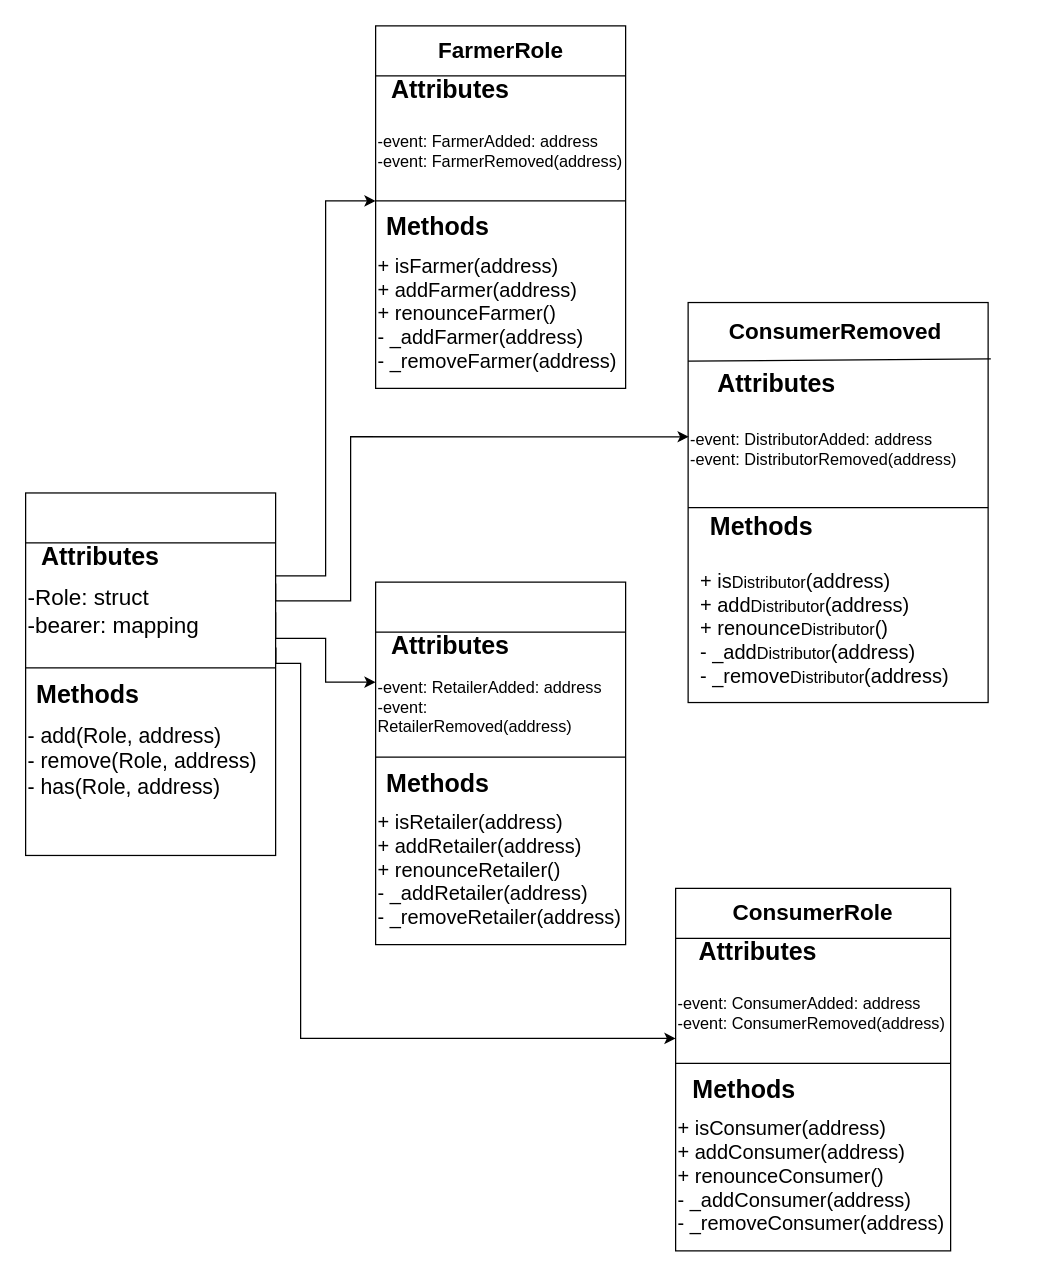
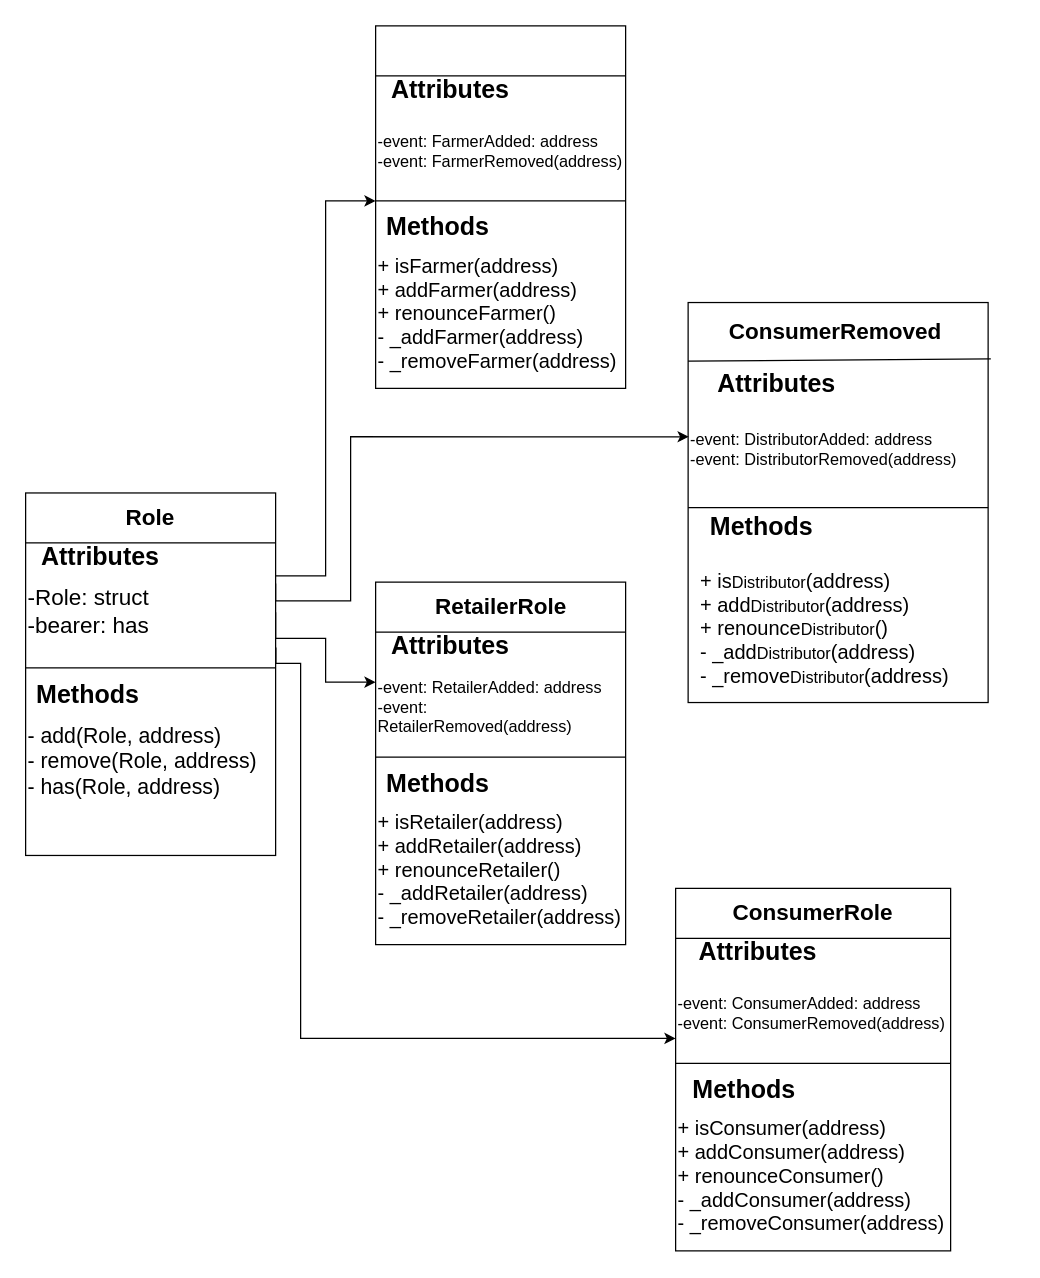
node "FarmerRole": removed
node "Role": added
node "RetailerRole": added
node "-Role: struct -bearer: mapping": label "-Role: struct -bearer: mapping" -> "-Role: struct -bearer: has"
